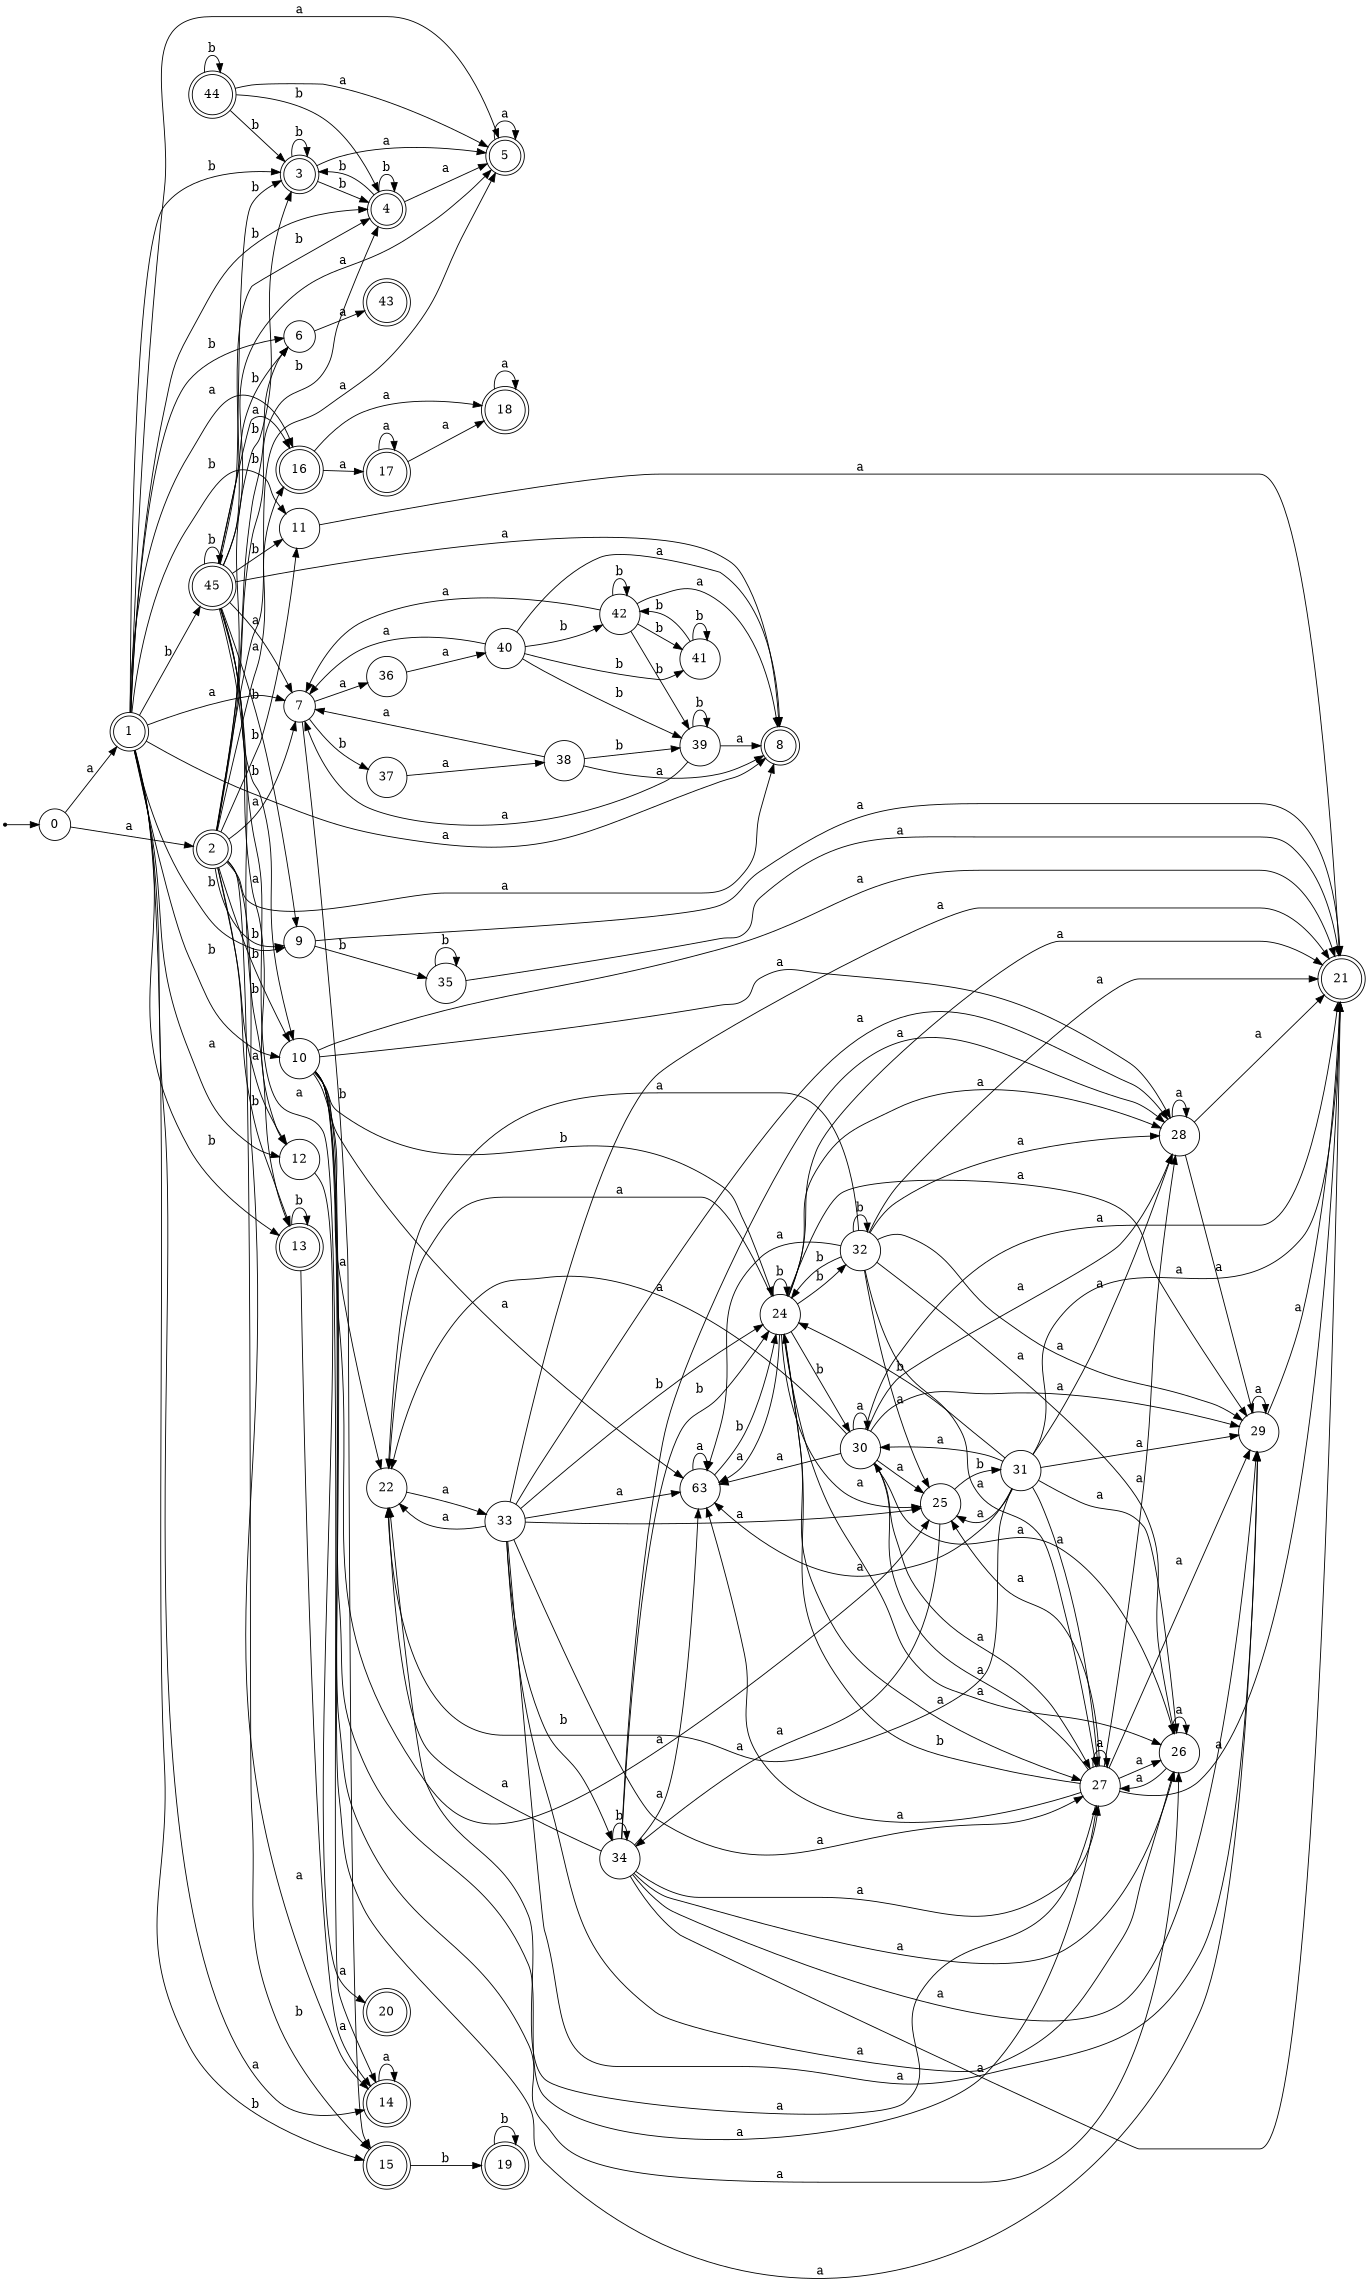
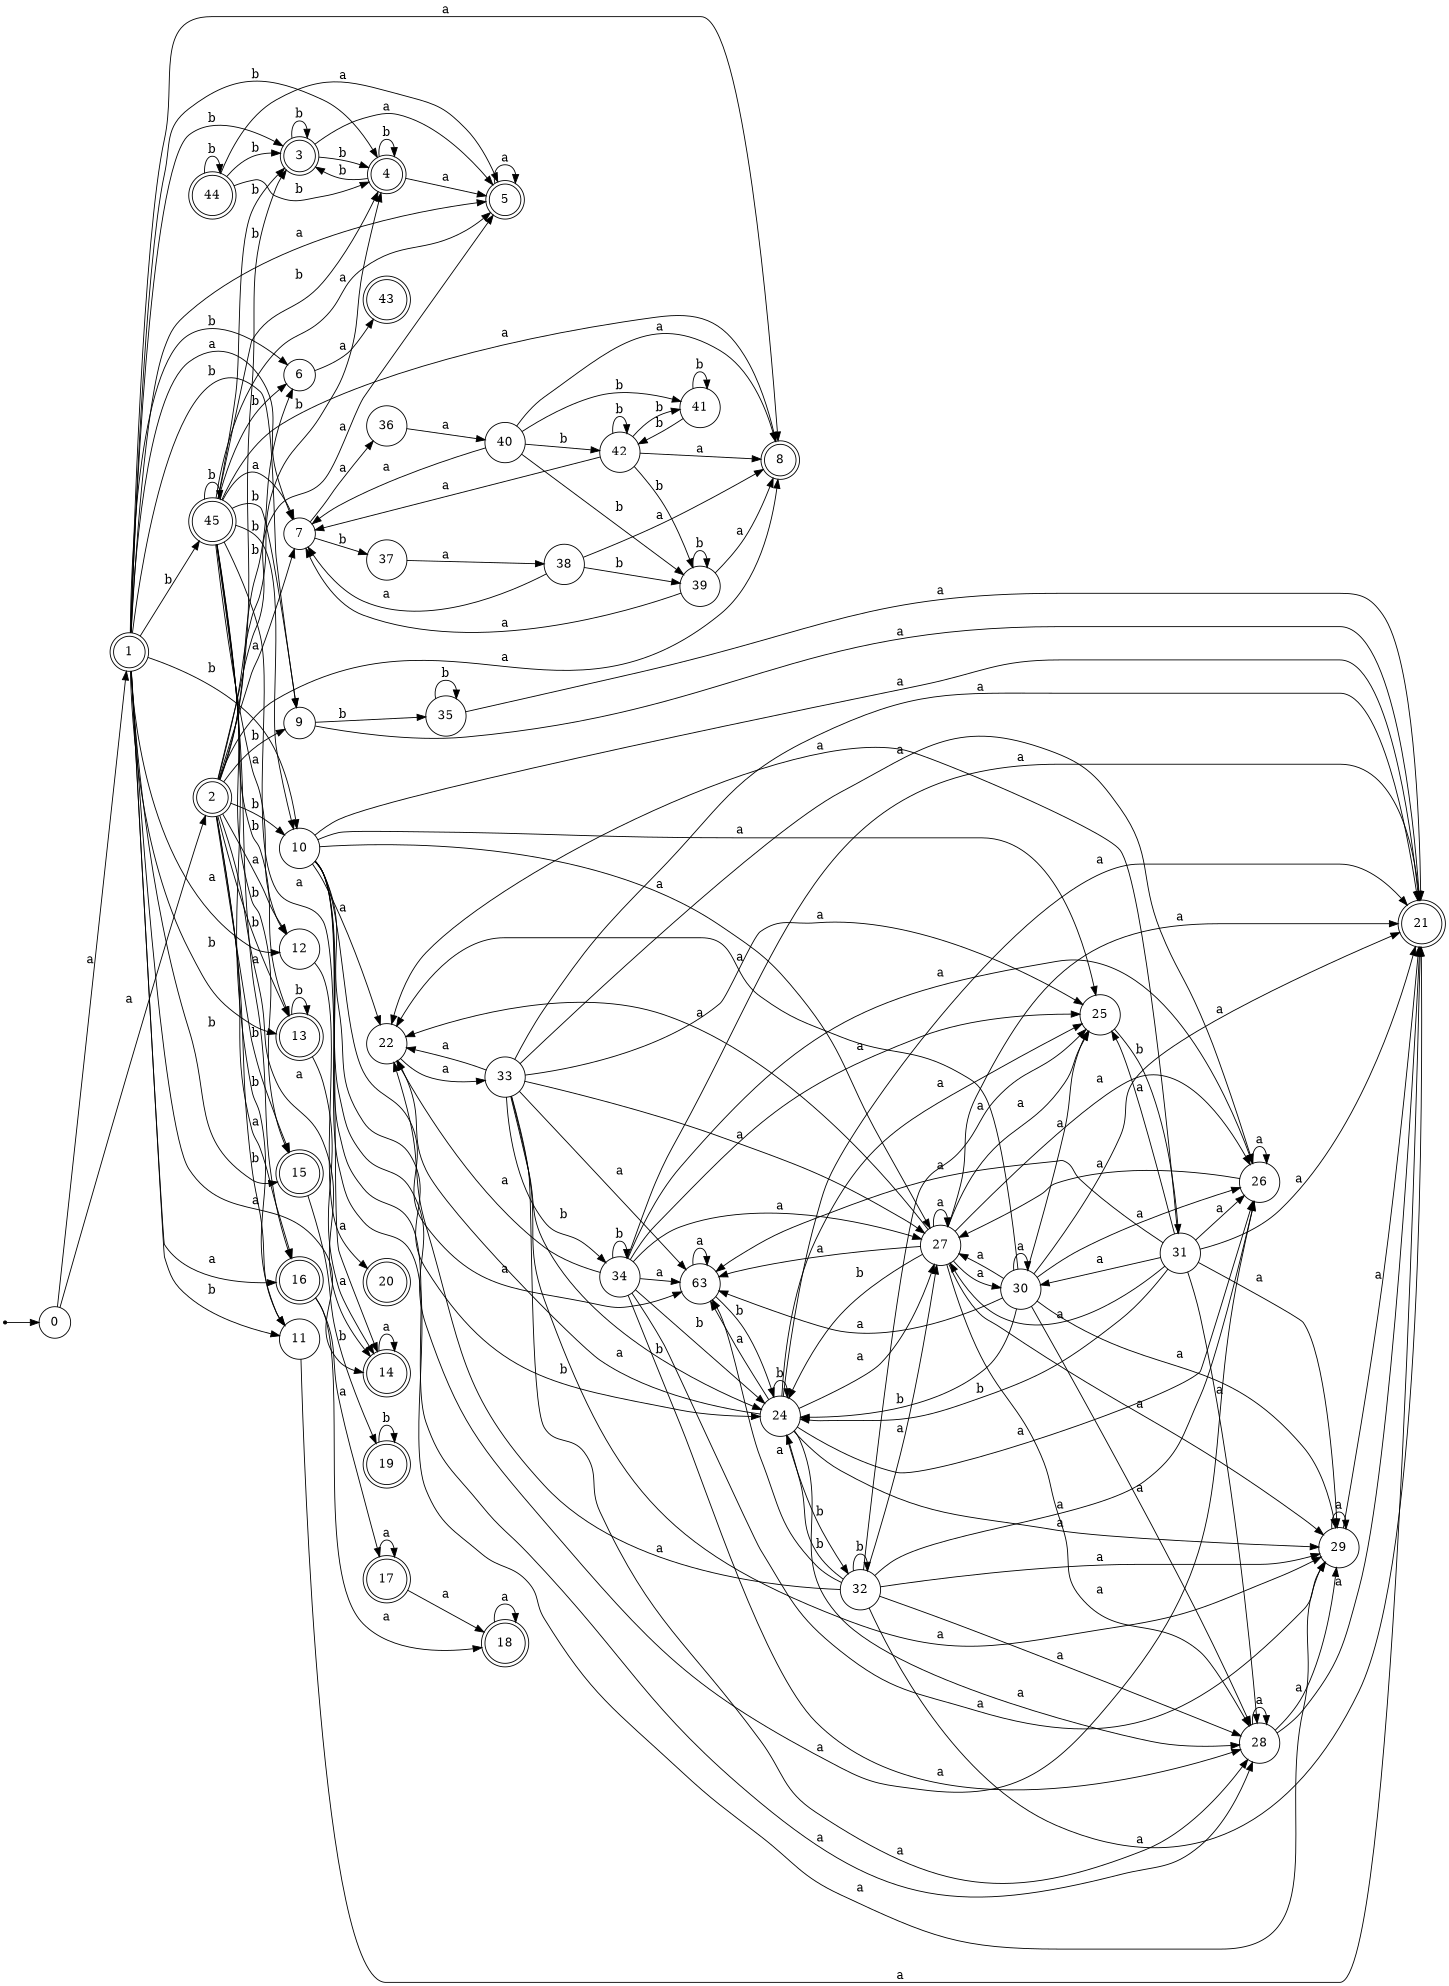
edge "24" -> "30": reversed
edge "7" -> "15": now "45" -> "15"
edge "25" -> "34": reversed
